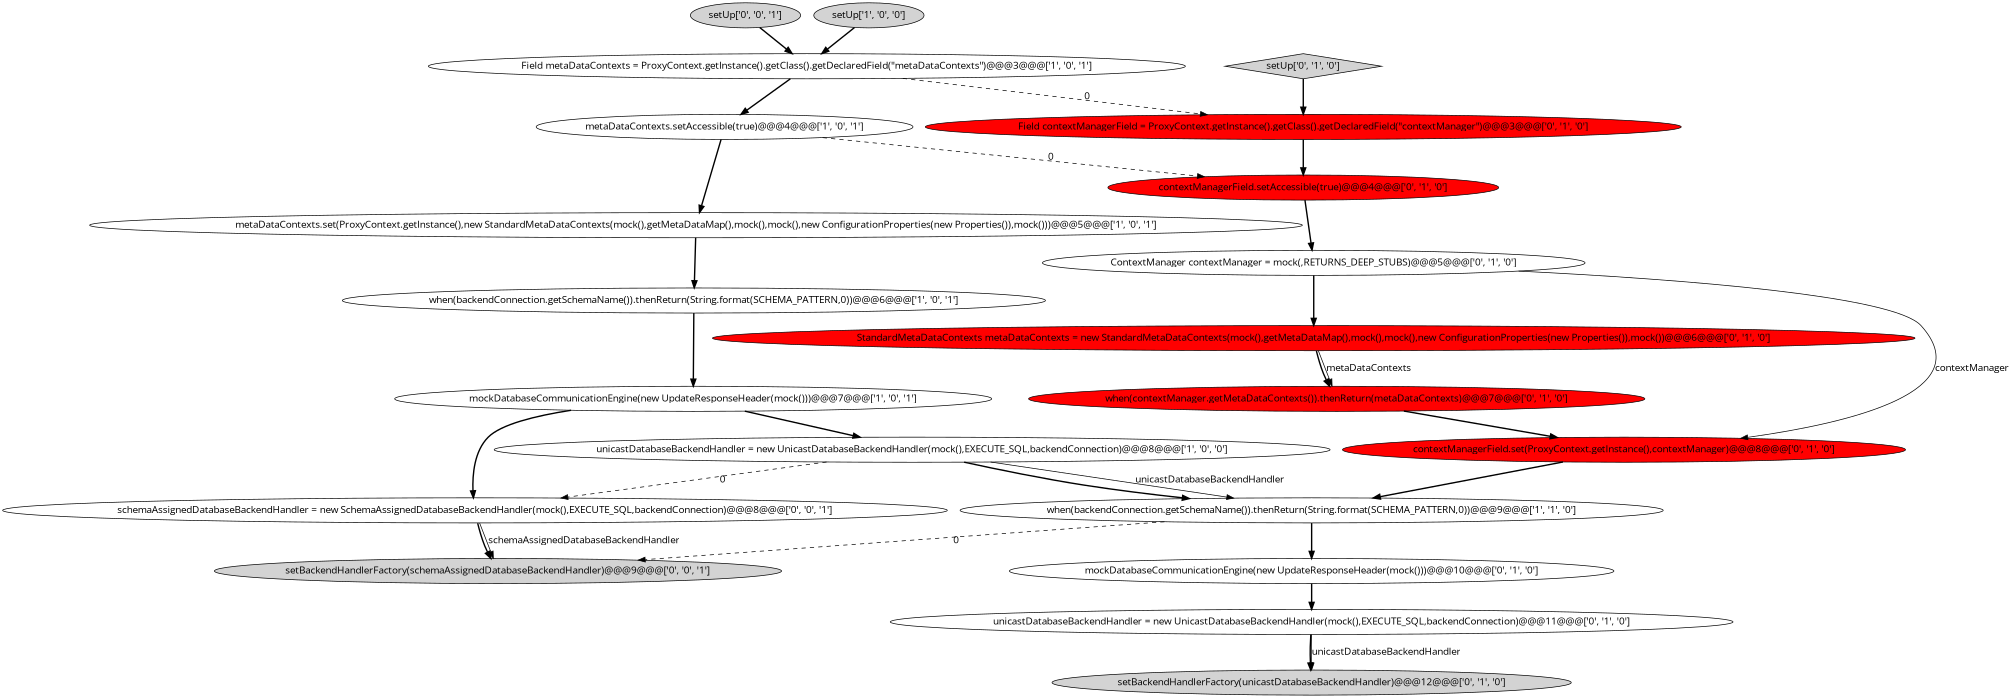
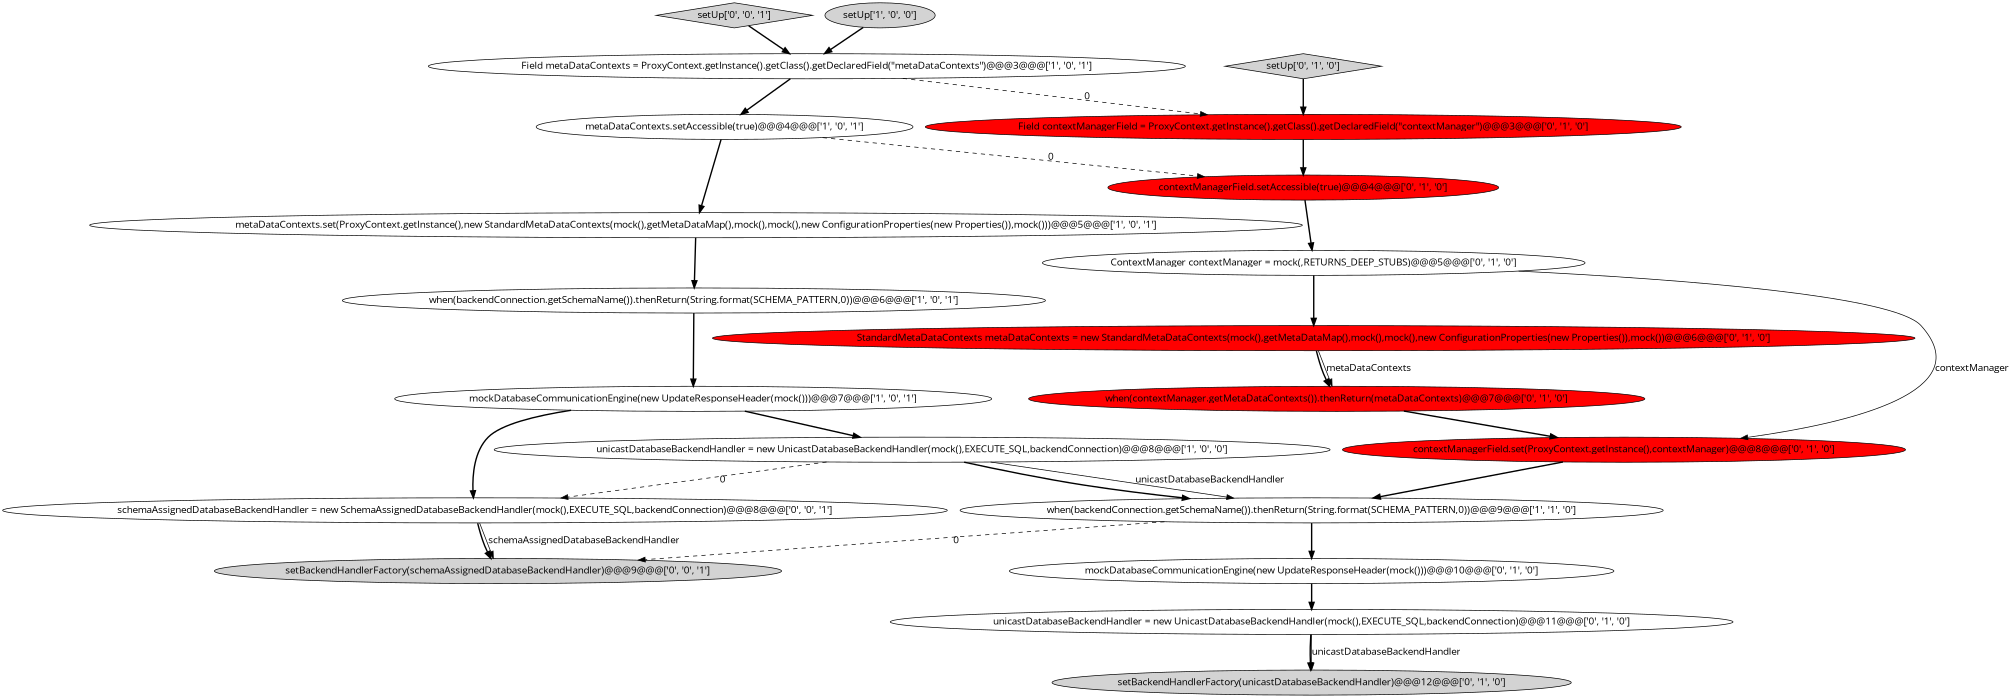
node "setUp['0', '0', '1']": shape ellipse -> diamond
